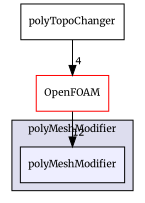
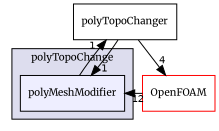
edge "polyTopoChanger" -> "polyMeshModifier": added
edge "polyMeshModifier" -> "polyTopoChanger": added
cluster "polyMeshModifier": label "polyMeshModifier" -> "polyTopoChange"
